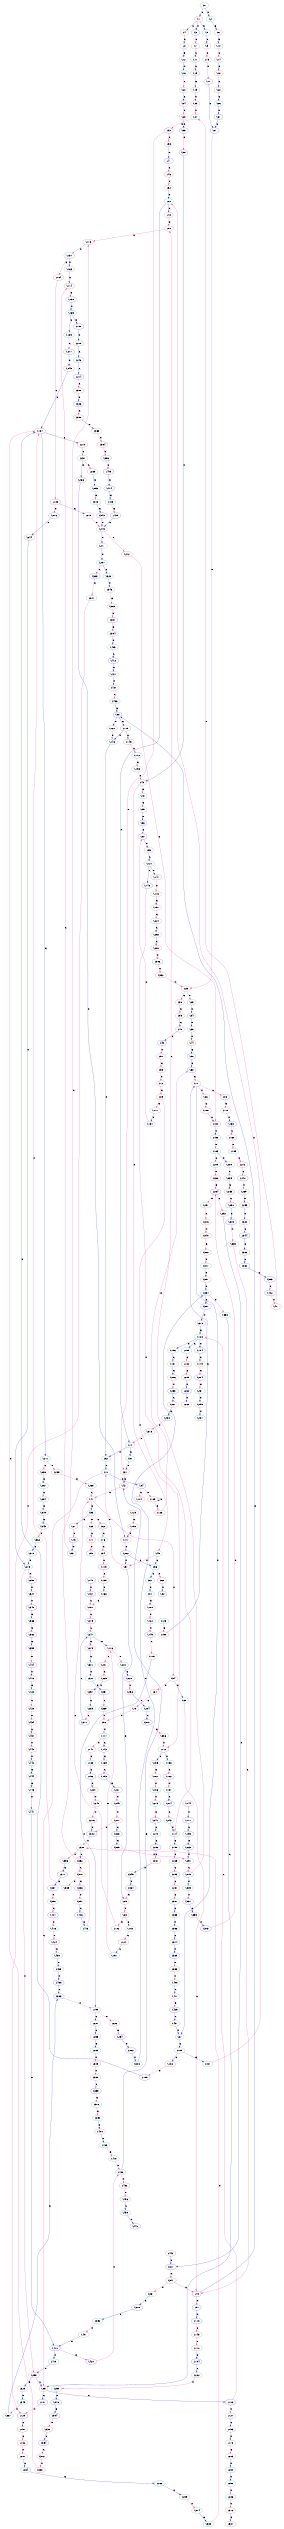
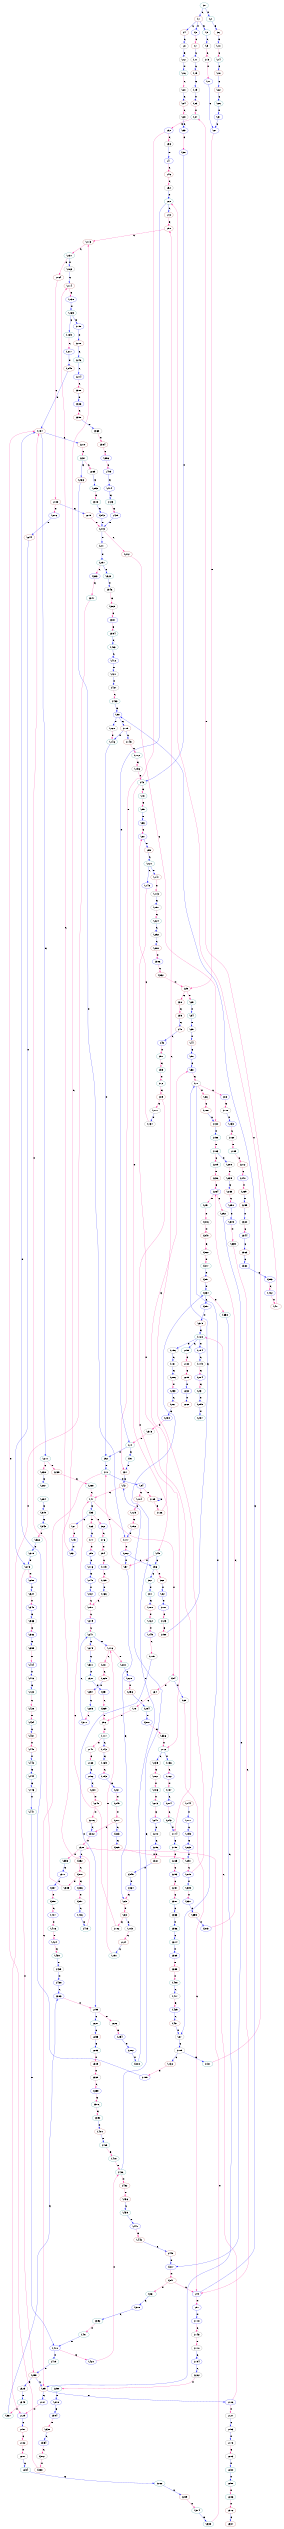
edge "S267" -> "S294": removed, label "C"
edge "S104" -> "S125": added, label "C"
node "S116": added
node "S101": added
node "S443": added
